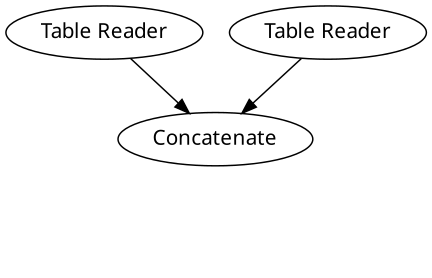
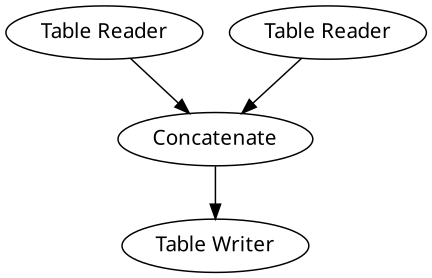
node "Table Writer": added
